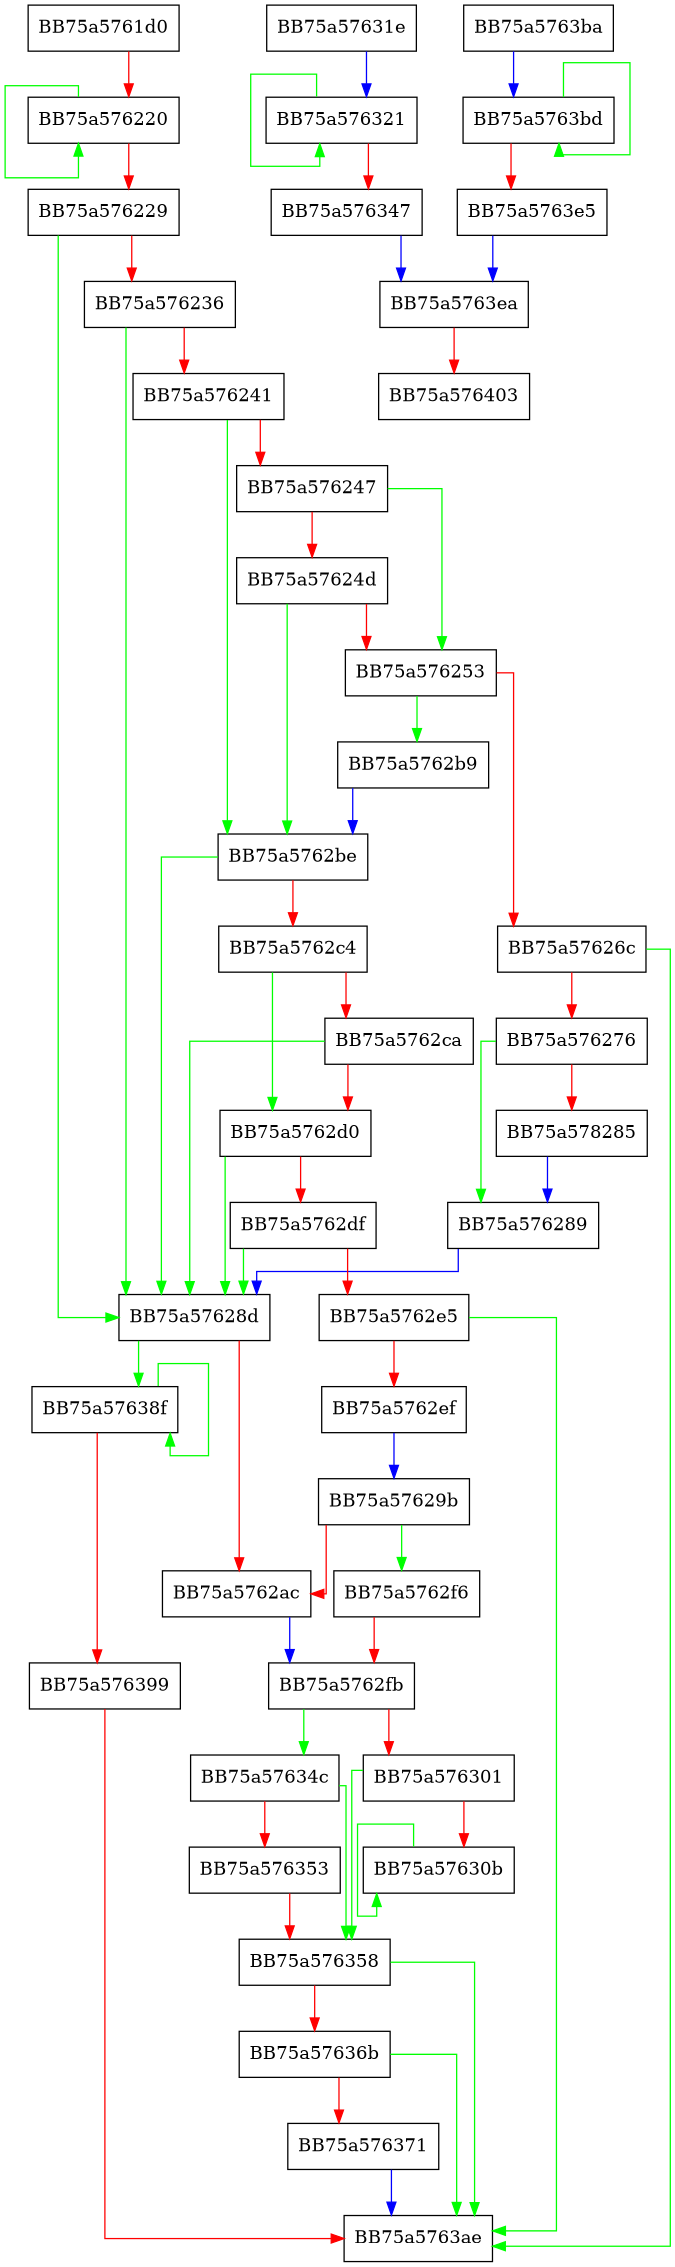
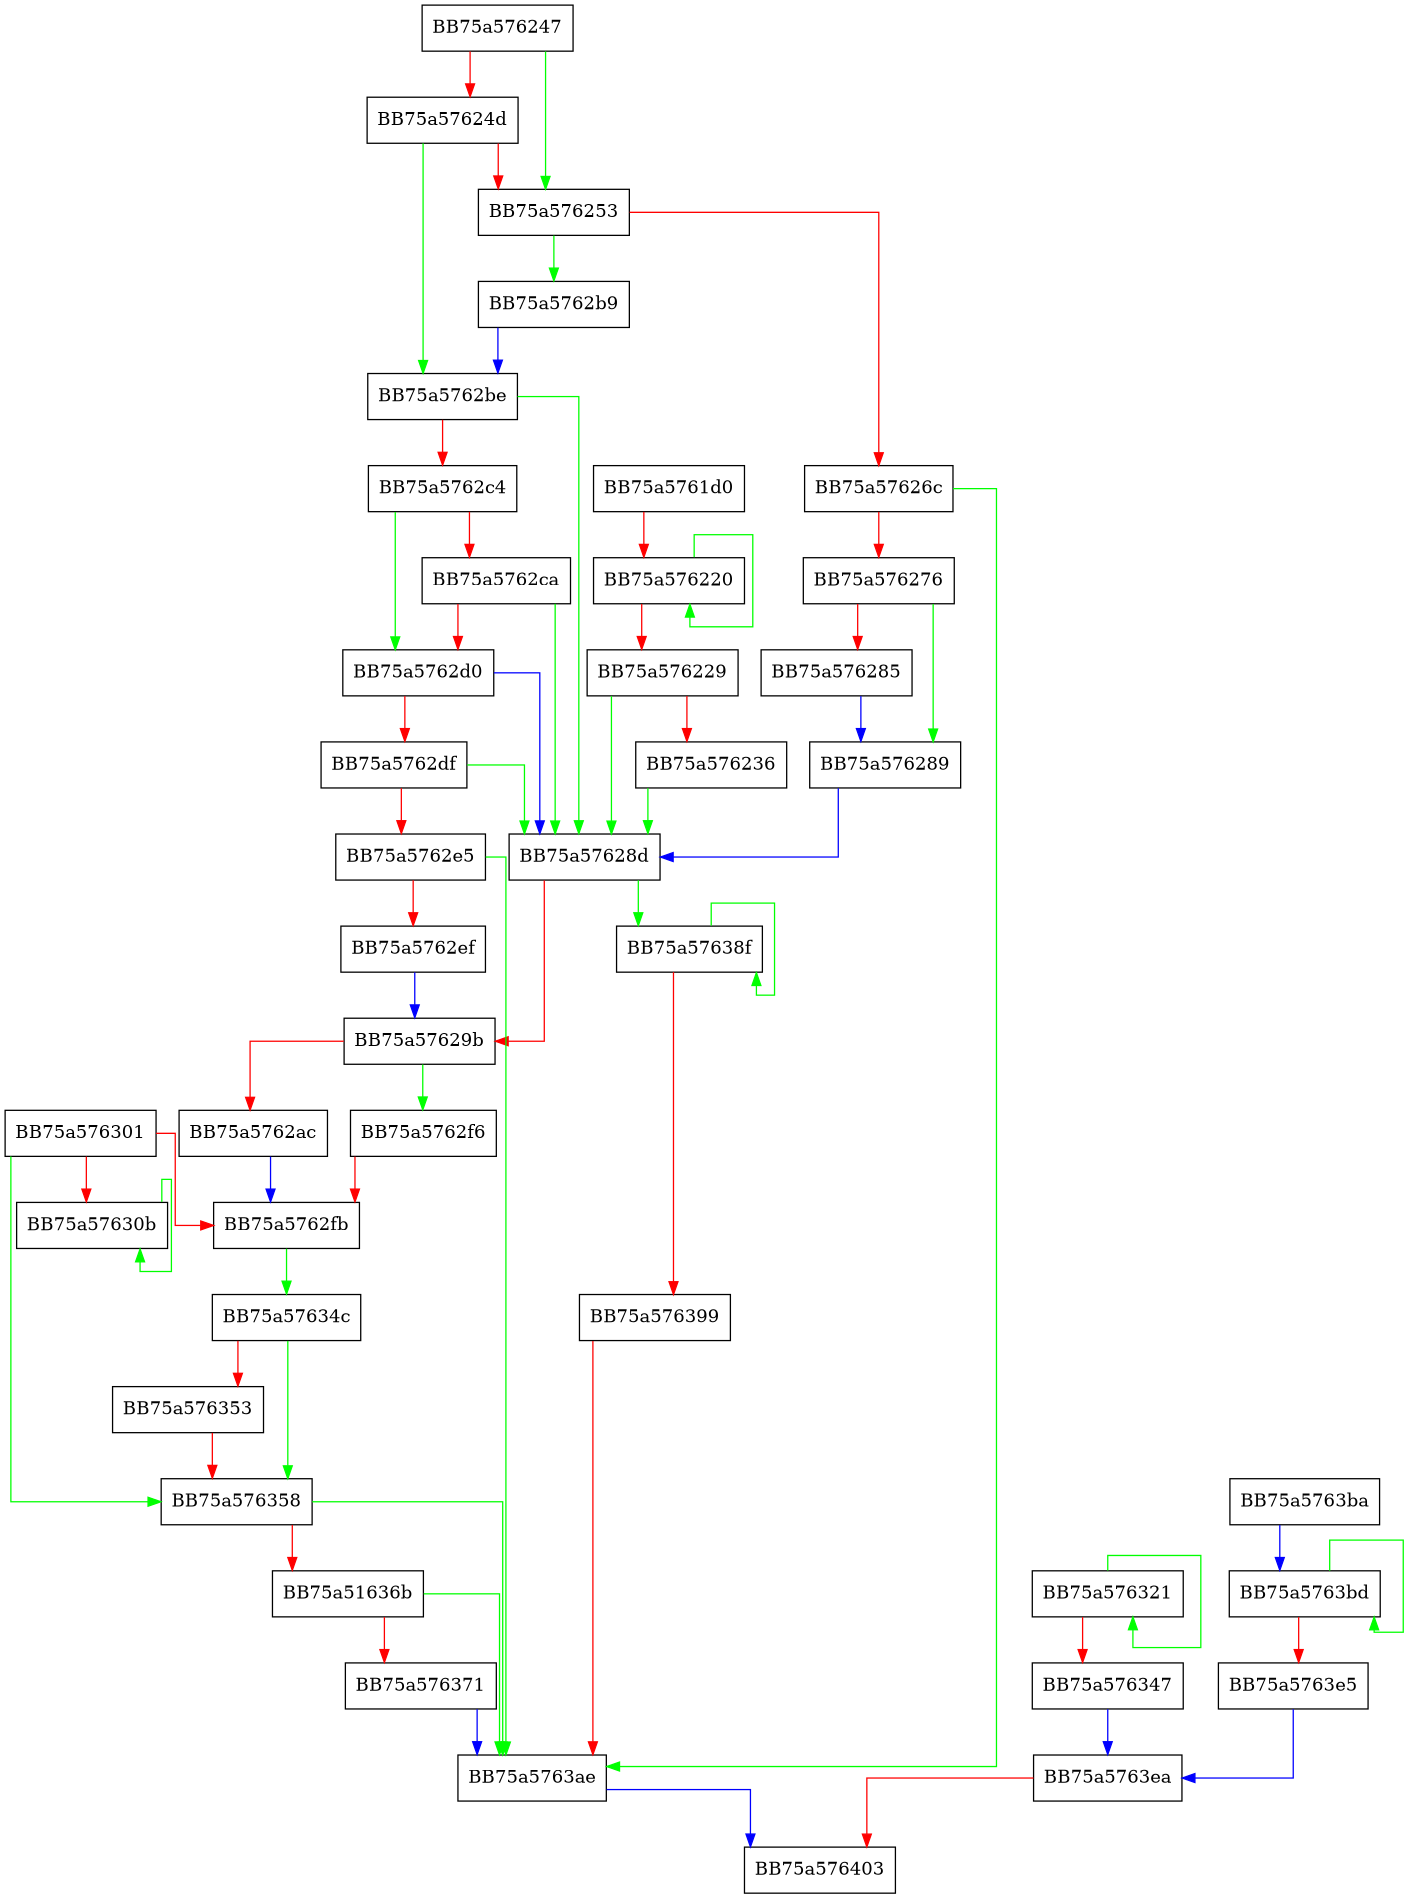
node "BB75a57631e": removed
node "BB75a576241": removed
node "BB75a578285": label "BB75a578285" -> "BB75a576285"
edge "BB75a5762d0" -> "BB75a57628d": color green -> blue
edge "BB75a57628d" -> "BB75a5762ac": now "BB75a57628d" -> "BB75a57629b"
edge "BB75a5762fb" -> "BB75a576301": reversed
edge "BB75a5763ae" -> "BB75a576403": added
node "BB75a57636b": label "BB75a57636b" -> "BB75a51636b"
